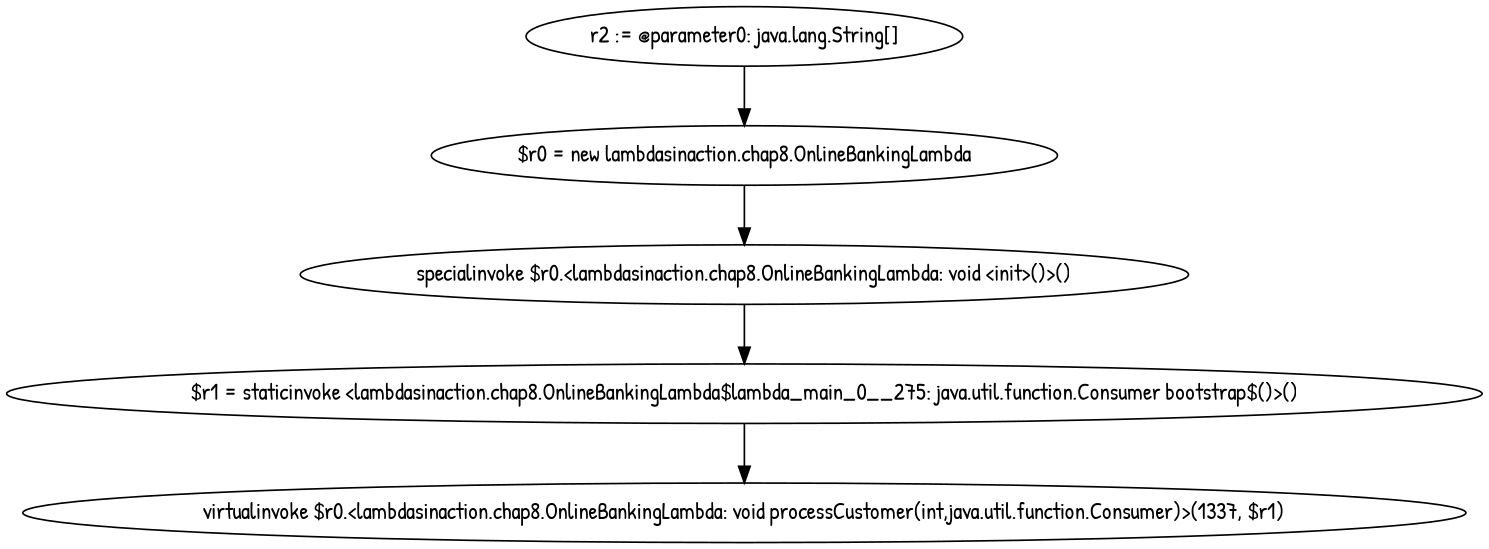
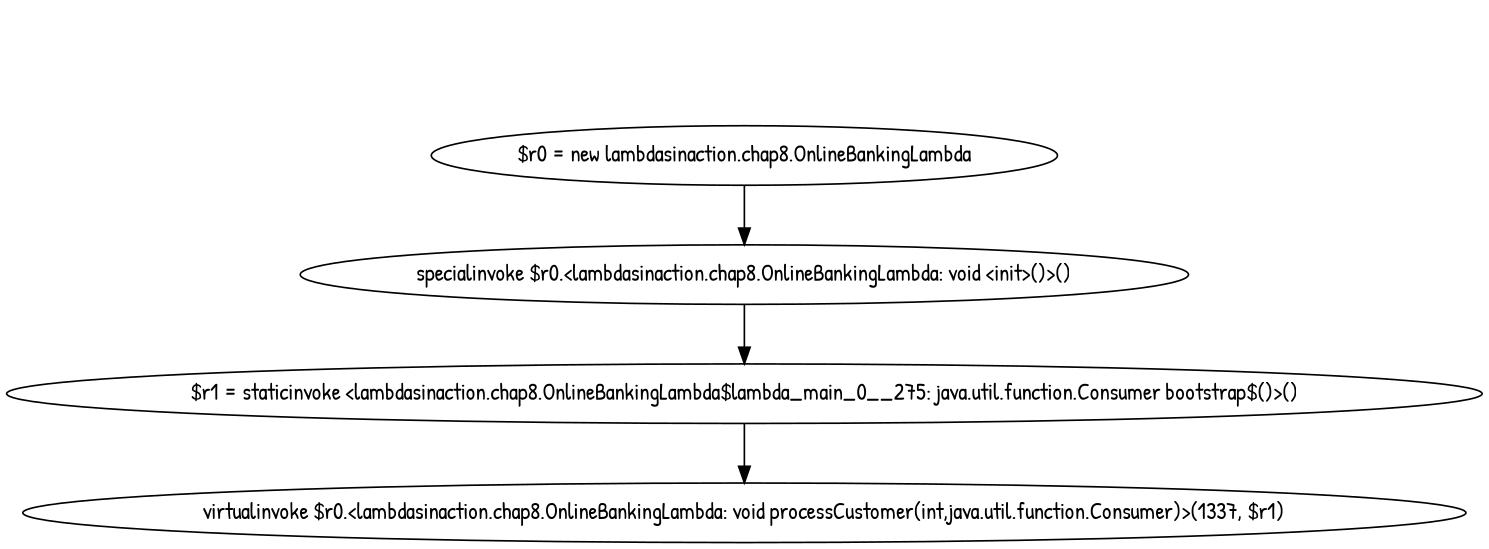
node "r2 := @parameter0: java.lang.String[]": removed
